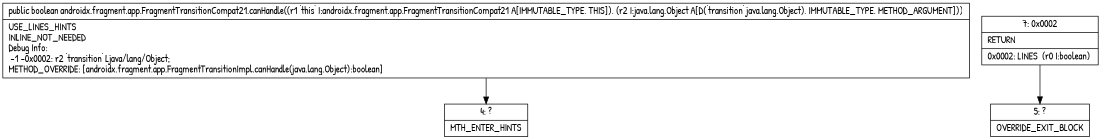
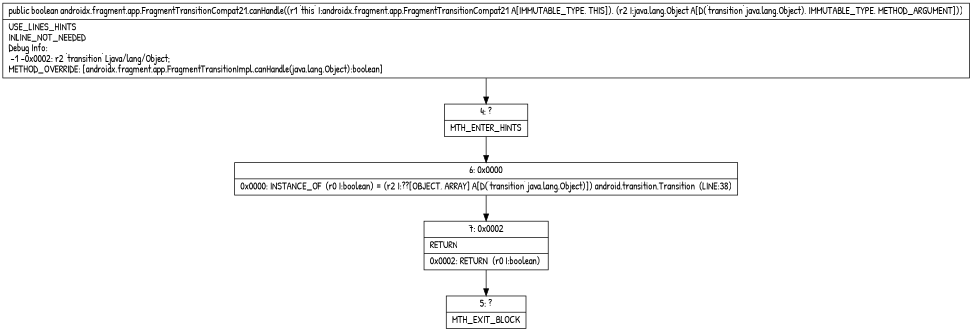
node "7: 0x0002": text "0x0002: LINES  (r0 I:boolean)" -> "0x0002: RETURN  (r0 I:boolean)"
node "5: ?": text "OVERRIDE_EXIT_BLOCK" -> "MTH_EXIT_BLOCK"
node "6: 0x0000": added
